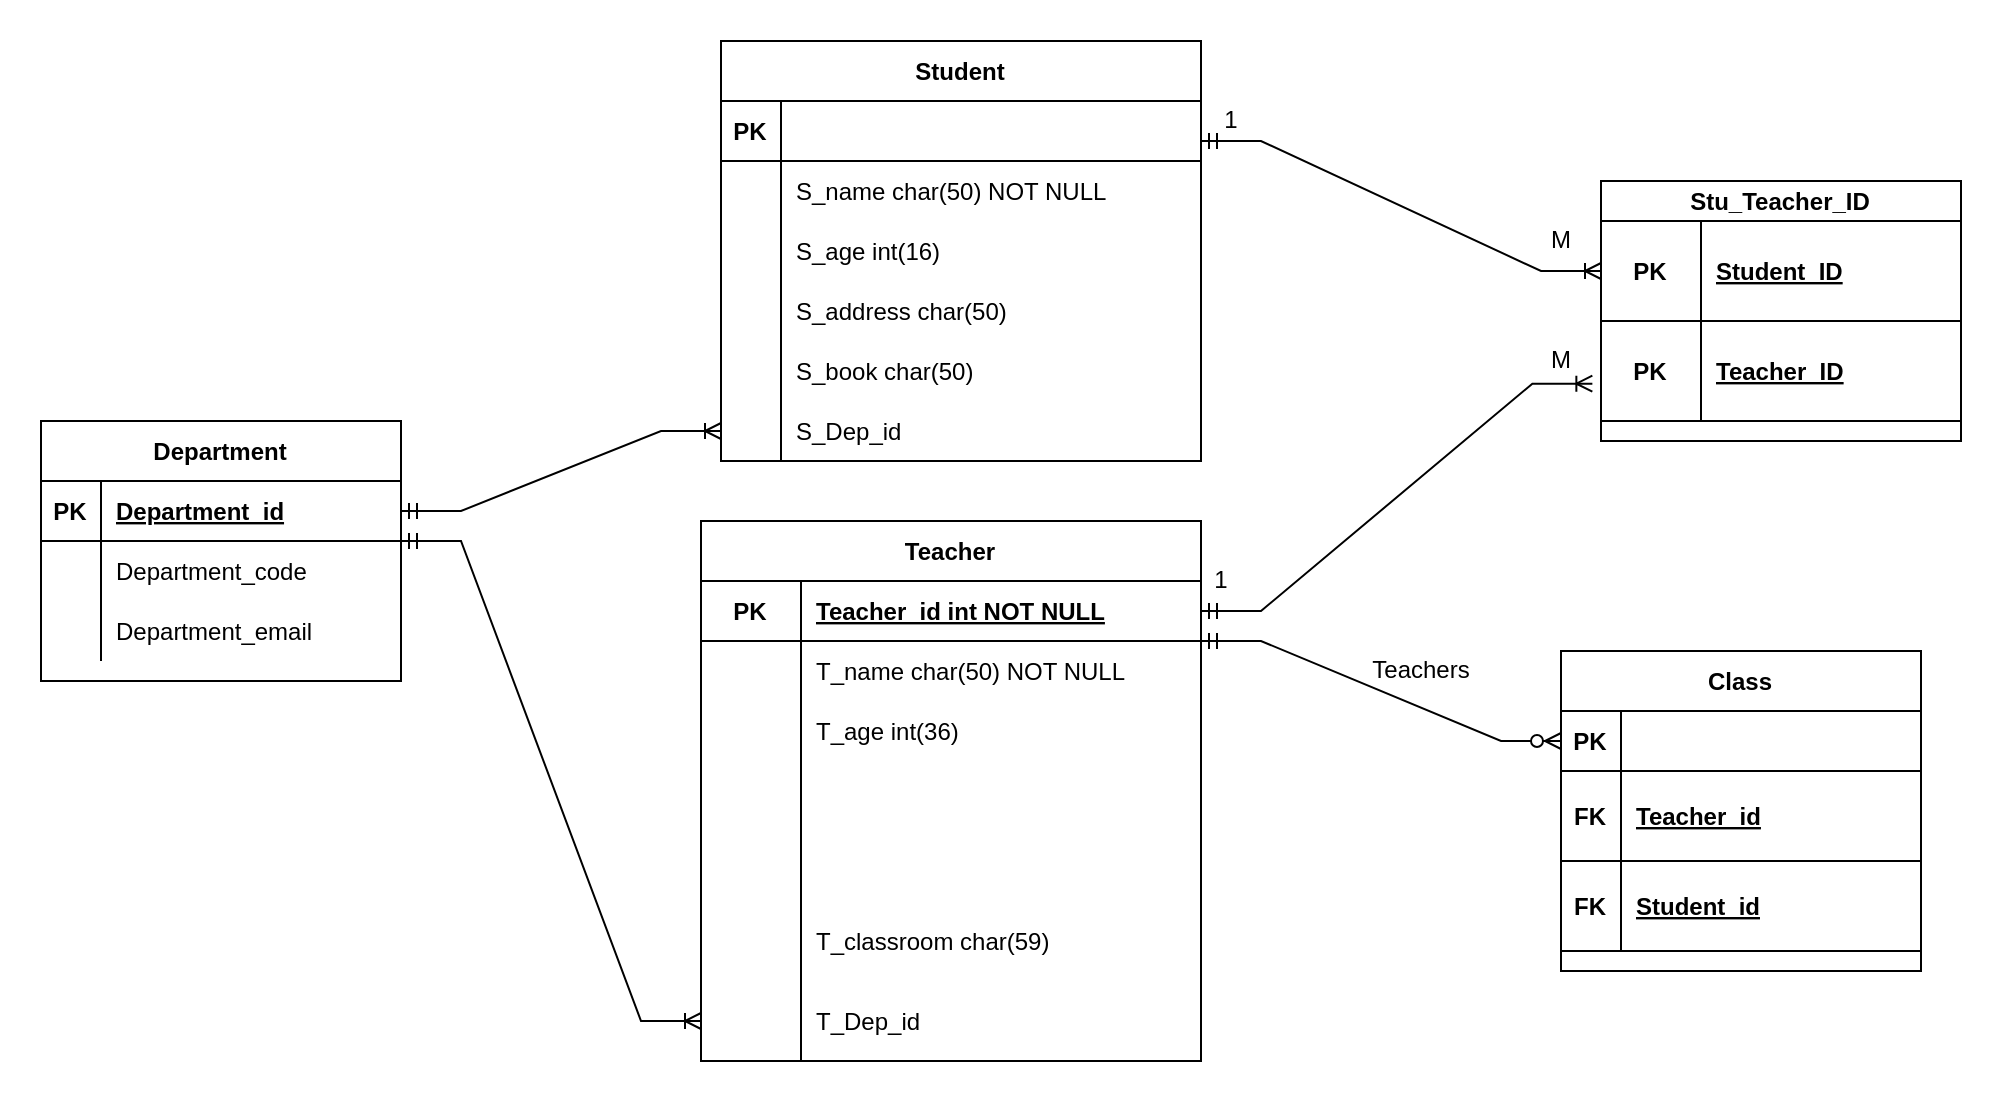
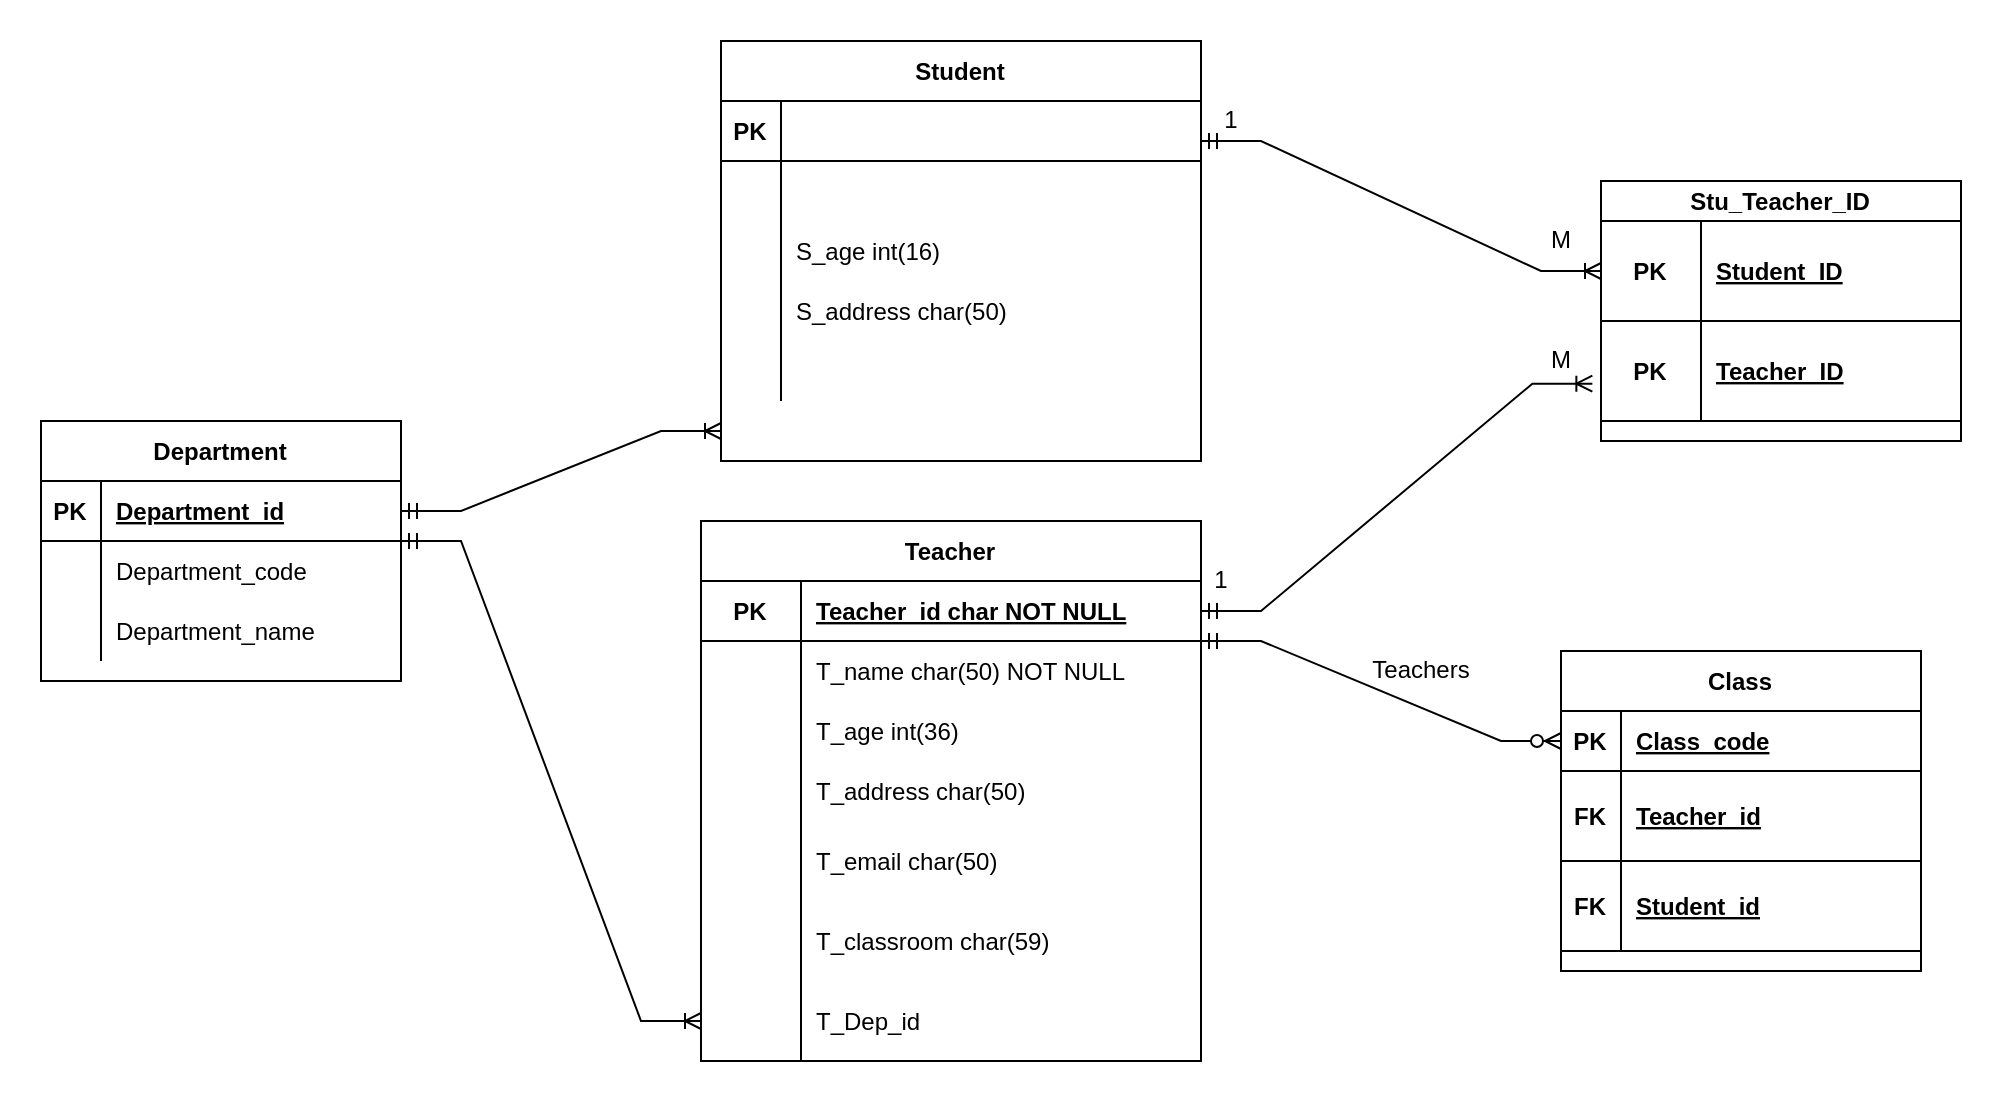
node "S_name char(50) NOT NULL": removed
node "S_book char(50)": removed
node "S_Dep_id": removed
node "Teacher_id int NOT NULL": label "Teacher_id int NOT NULL" -> "Teacher_id char NOT NULL"
node "Department_email": label "Department_email" -> "Department_name"
node "Class_code": added
node "T_address char(50)": added
node "T_email char(50)": added
